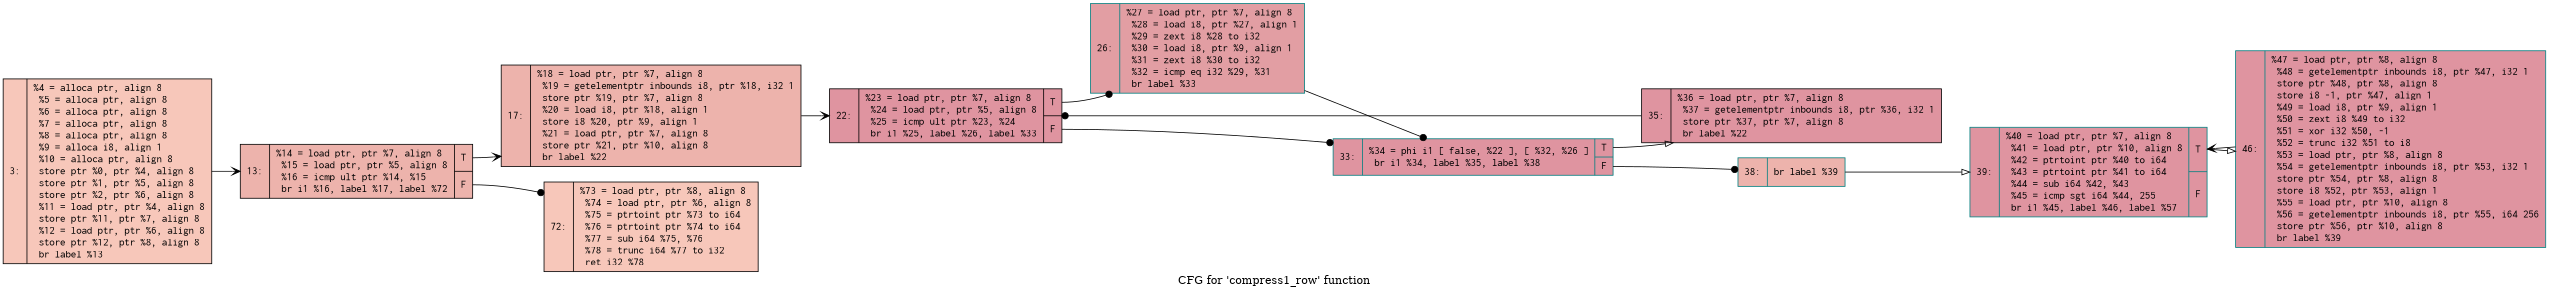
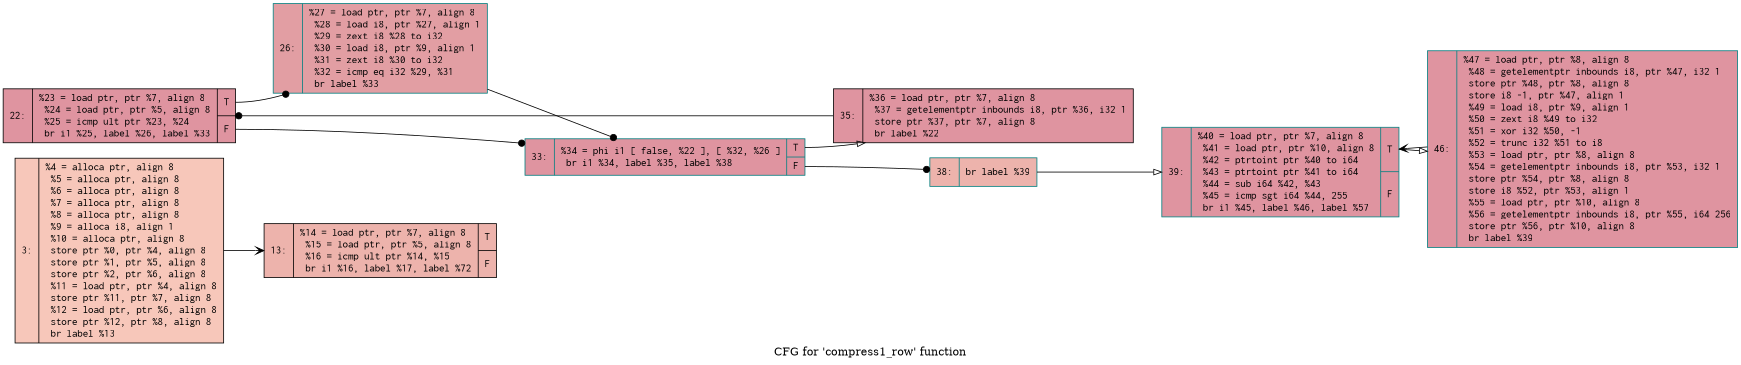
node "17:": removed
node "72:": removed
